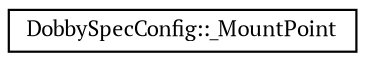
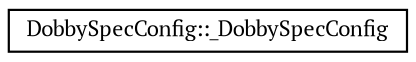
node "DobbySpecConfig::_MountPoint": label "DobbySpecConfig::_MountPoint" -> "DobbySpecConfig::_DobbySpecConfig"
